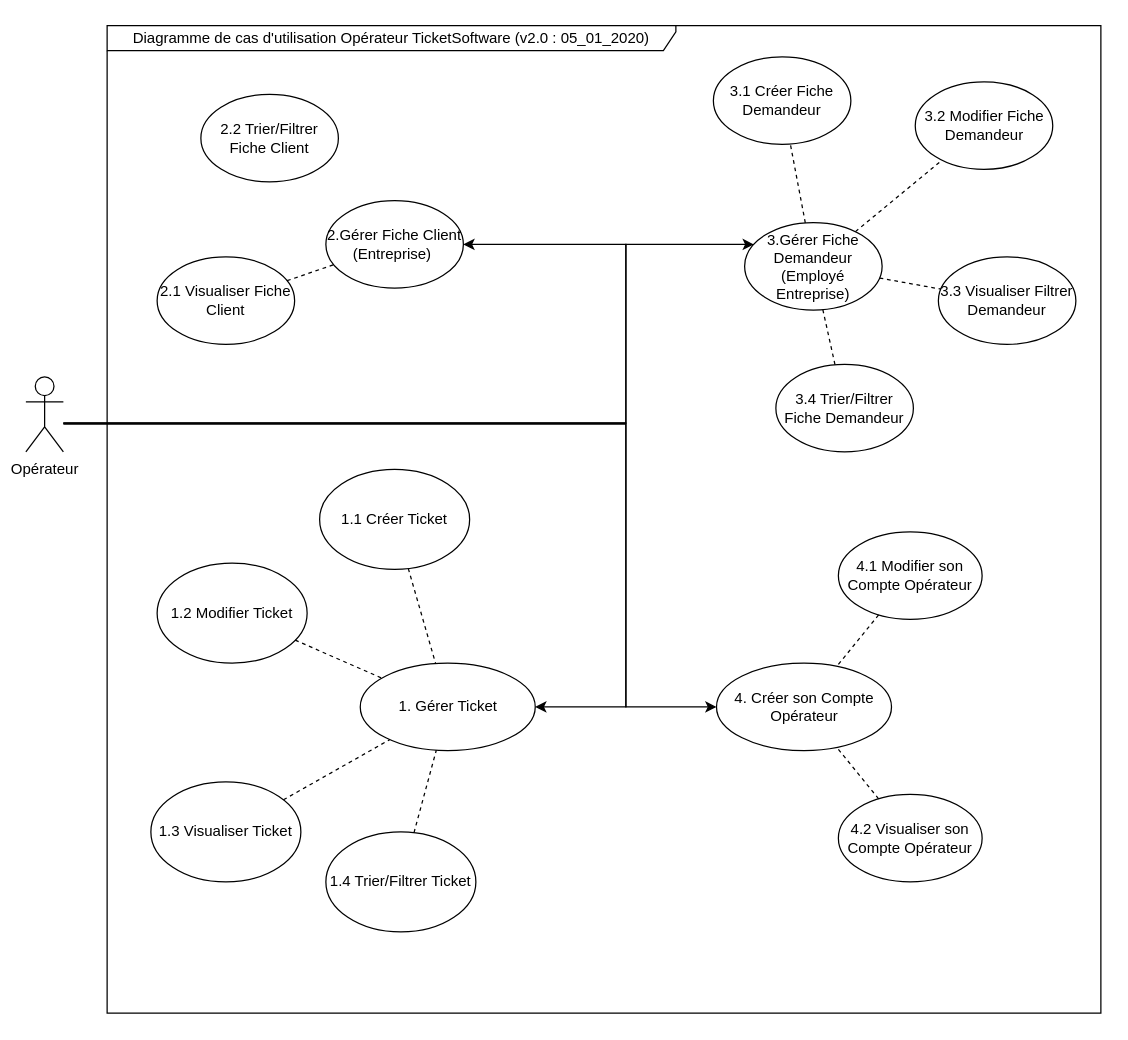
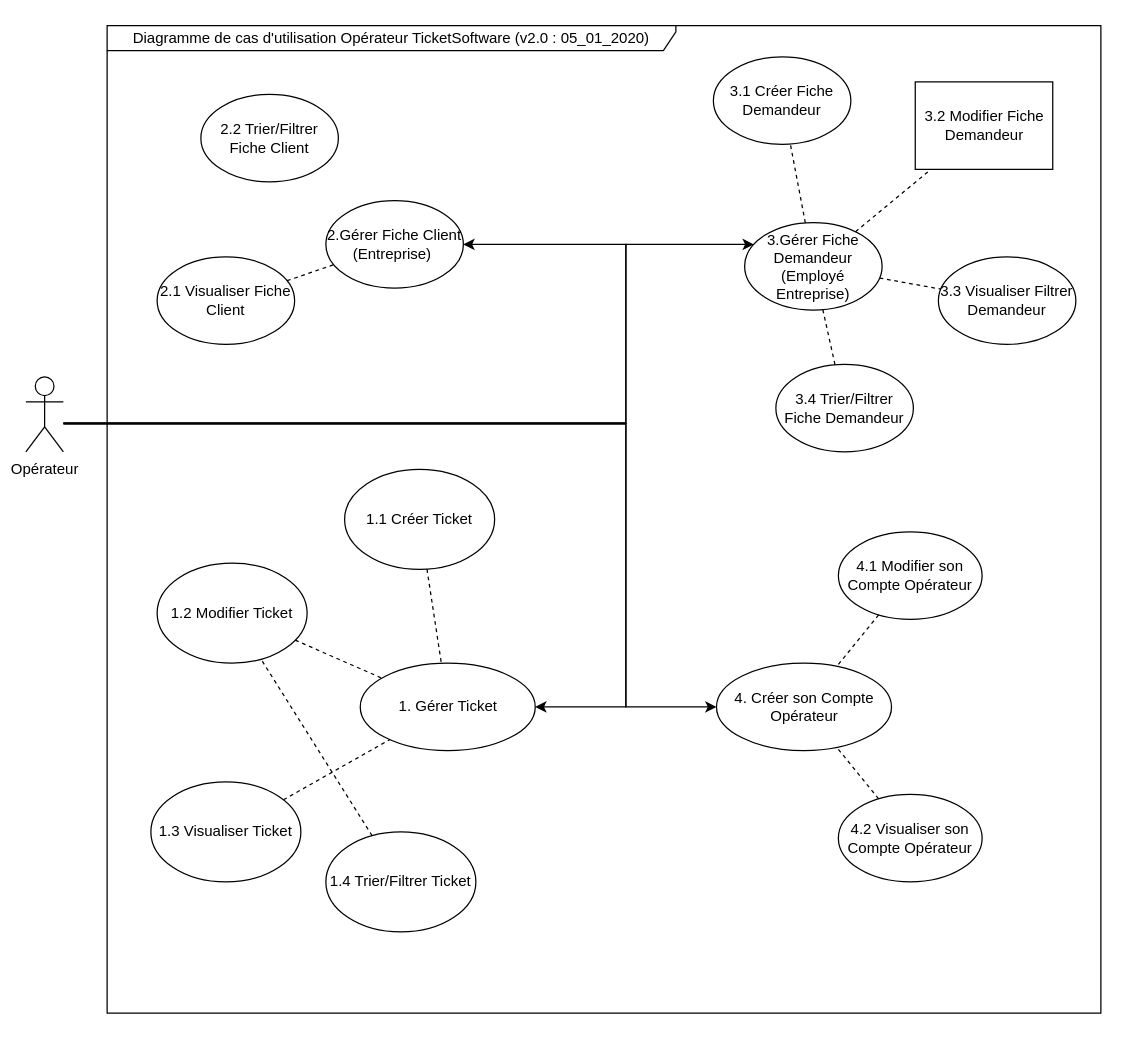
node "3.2 Modifier Fiche Demandeur": shape ellipse -> rectangle
node "1.1 Créer Ticket": moved (394, 519) -> (419, 519)
edge "1. Gérer Ticket" -- "1.4 Trier/Filtrer Ticket": now "1.2 Modifier Ticket" -- "1.4 Trier/Filtrer Ticket"
